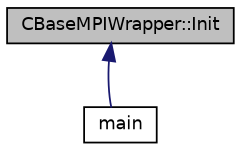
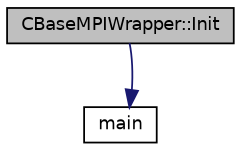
edge "main" -> "CBaseMPIWrapper::Init": reversed
